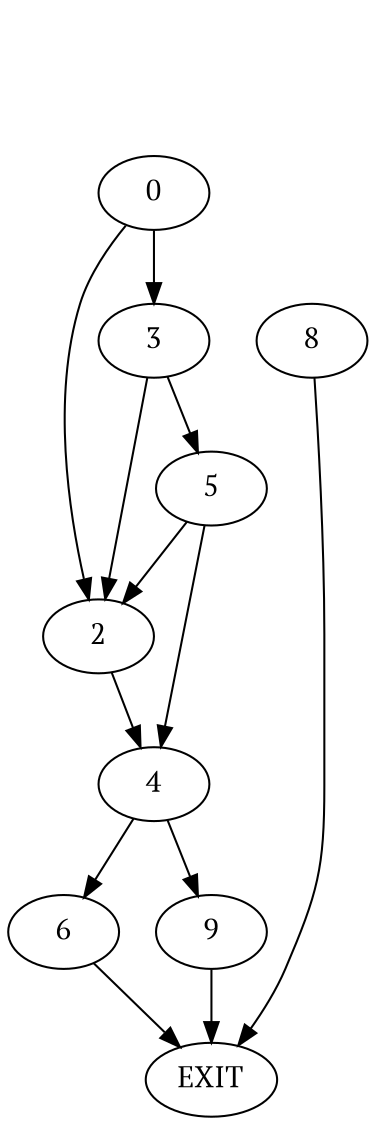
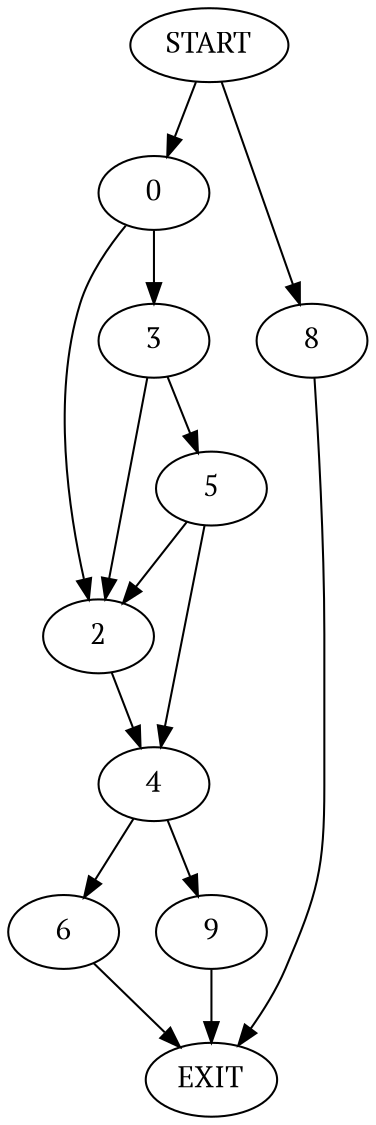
node "START": added
